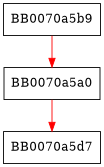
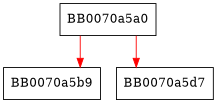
edge "BB0070a5b9" -> "BB0070a5a0": reversed
